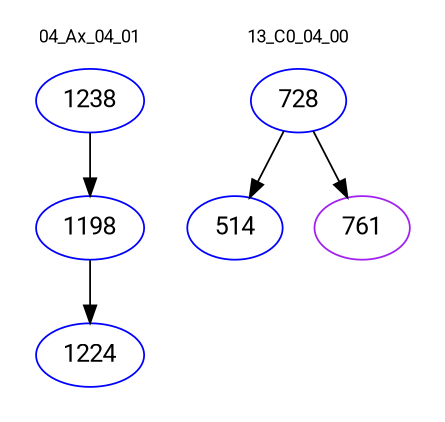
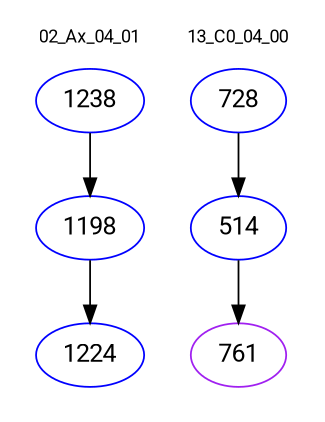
cluster "04_Ax_04_01": label "04_Ax_04_01" -> "02_Ax_04_01"
edge "728" -> "761": now "514" -> "761"
